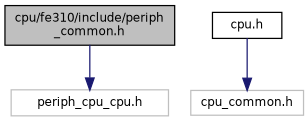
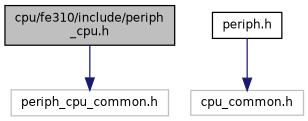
node "cpu/fe310/include/periph _common.h": label "cpu/fe310/include/periph _common.h" -> "cpu/fe310/include/periph _cpu.h"
node "cpu.h": label "cpu.h" -> "periph.h"
node "periph_cpu_cpu.h": label "periph_cpu_cpu.h" -> "periph_cpu_common.h"
